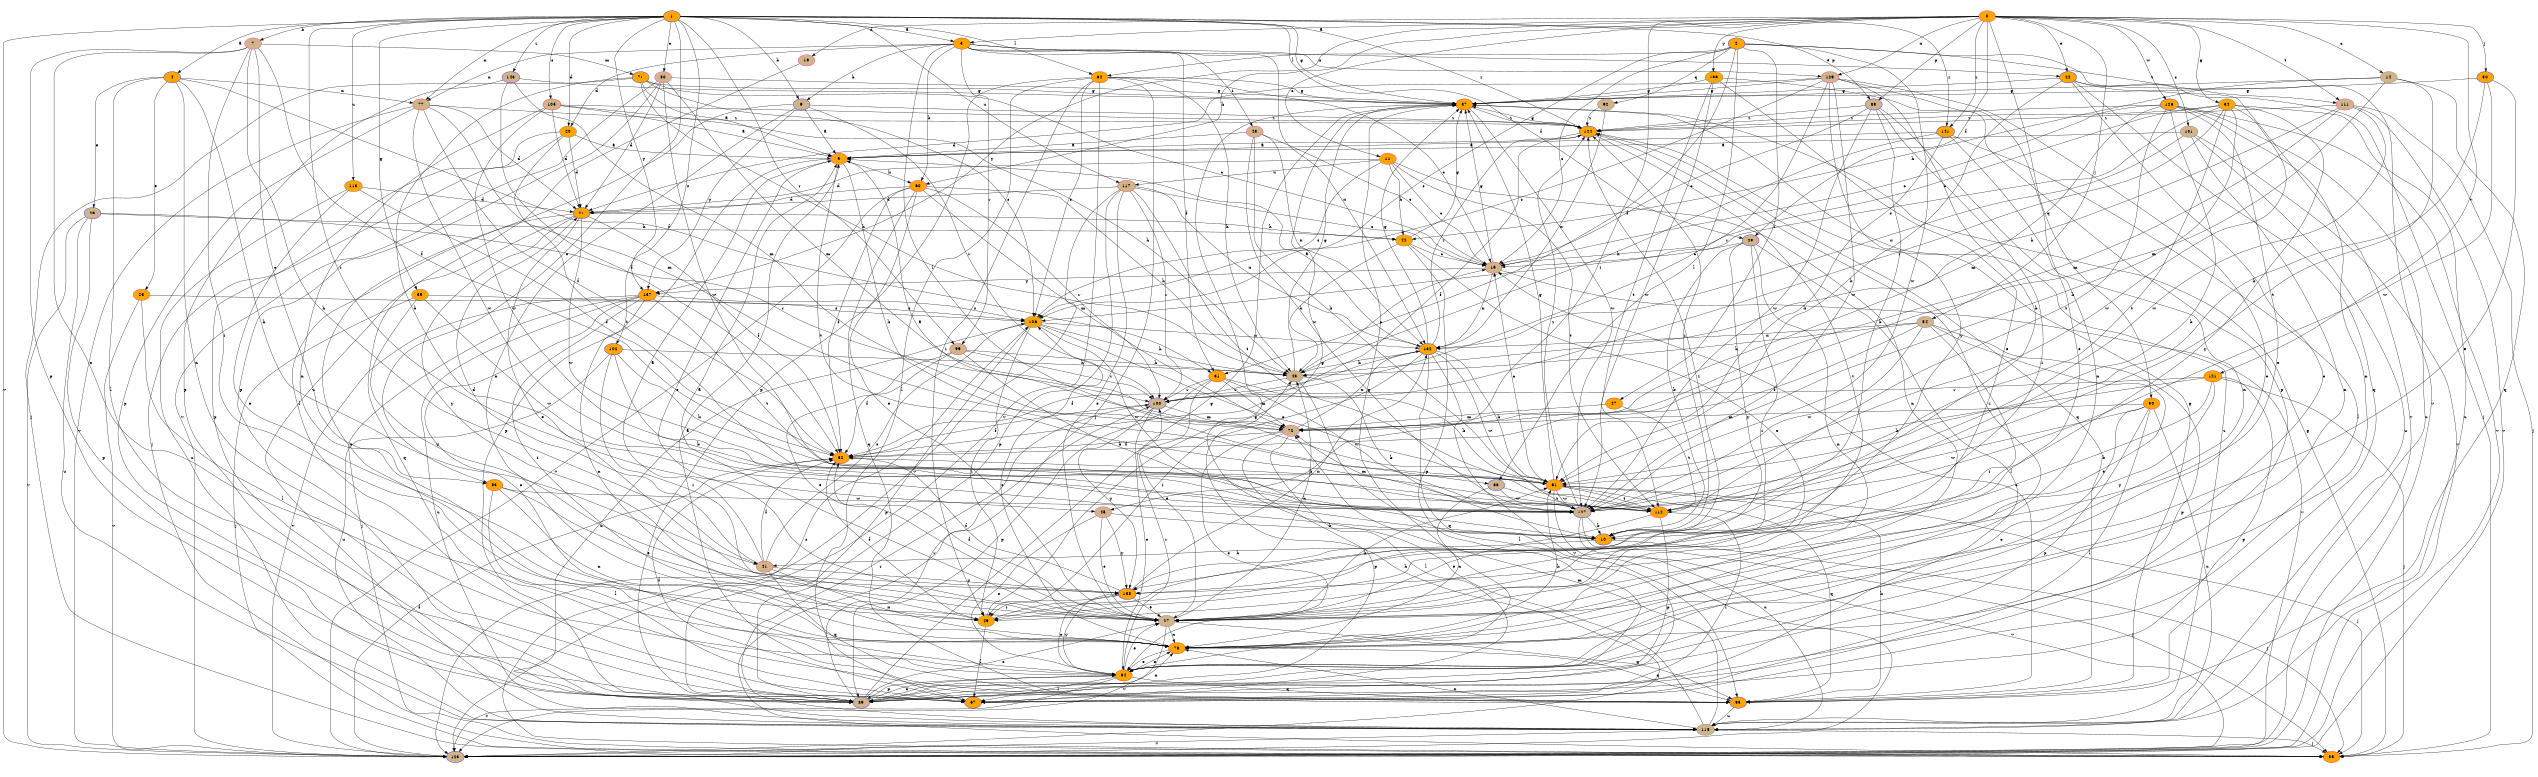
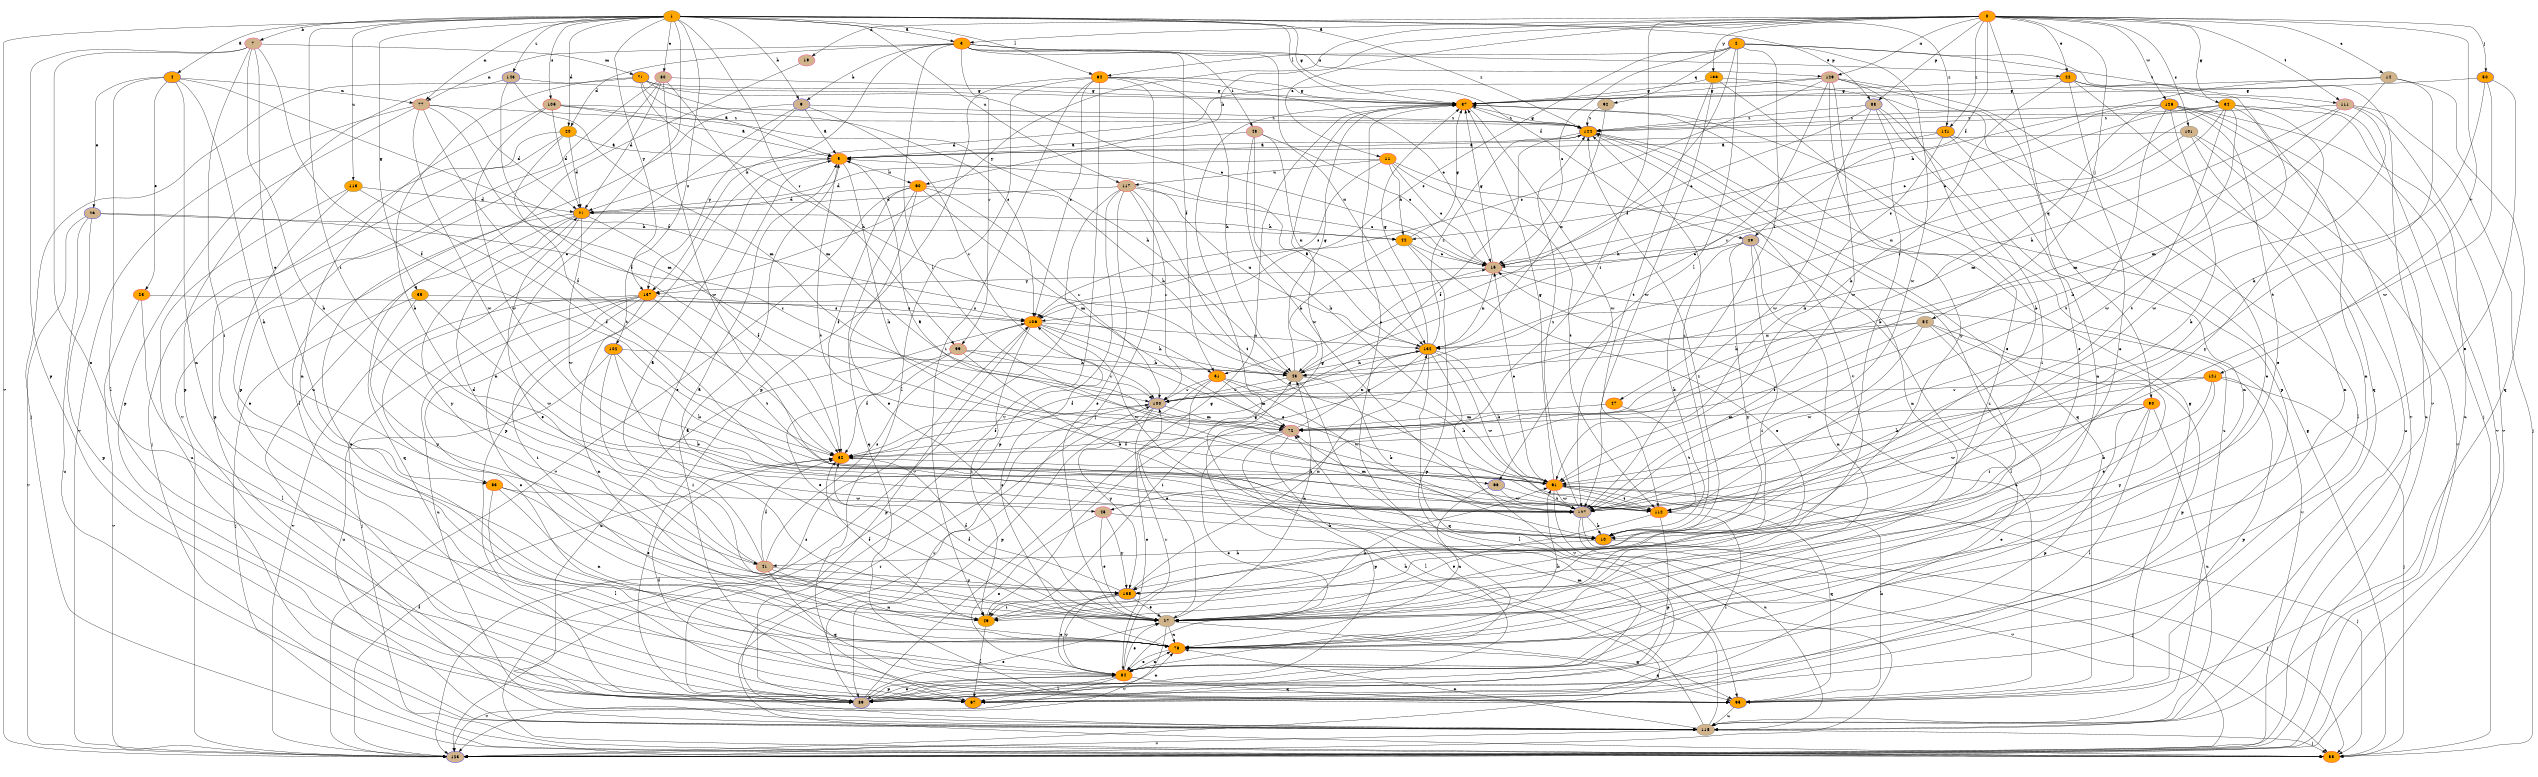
node "1": color blue -> gray40
edge "3" -> "60": now "3" -> "137"
node "106": color gray40 -> red
edge "22" -> "84": now "22" -> "27"
